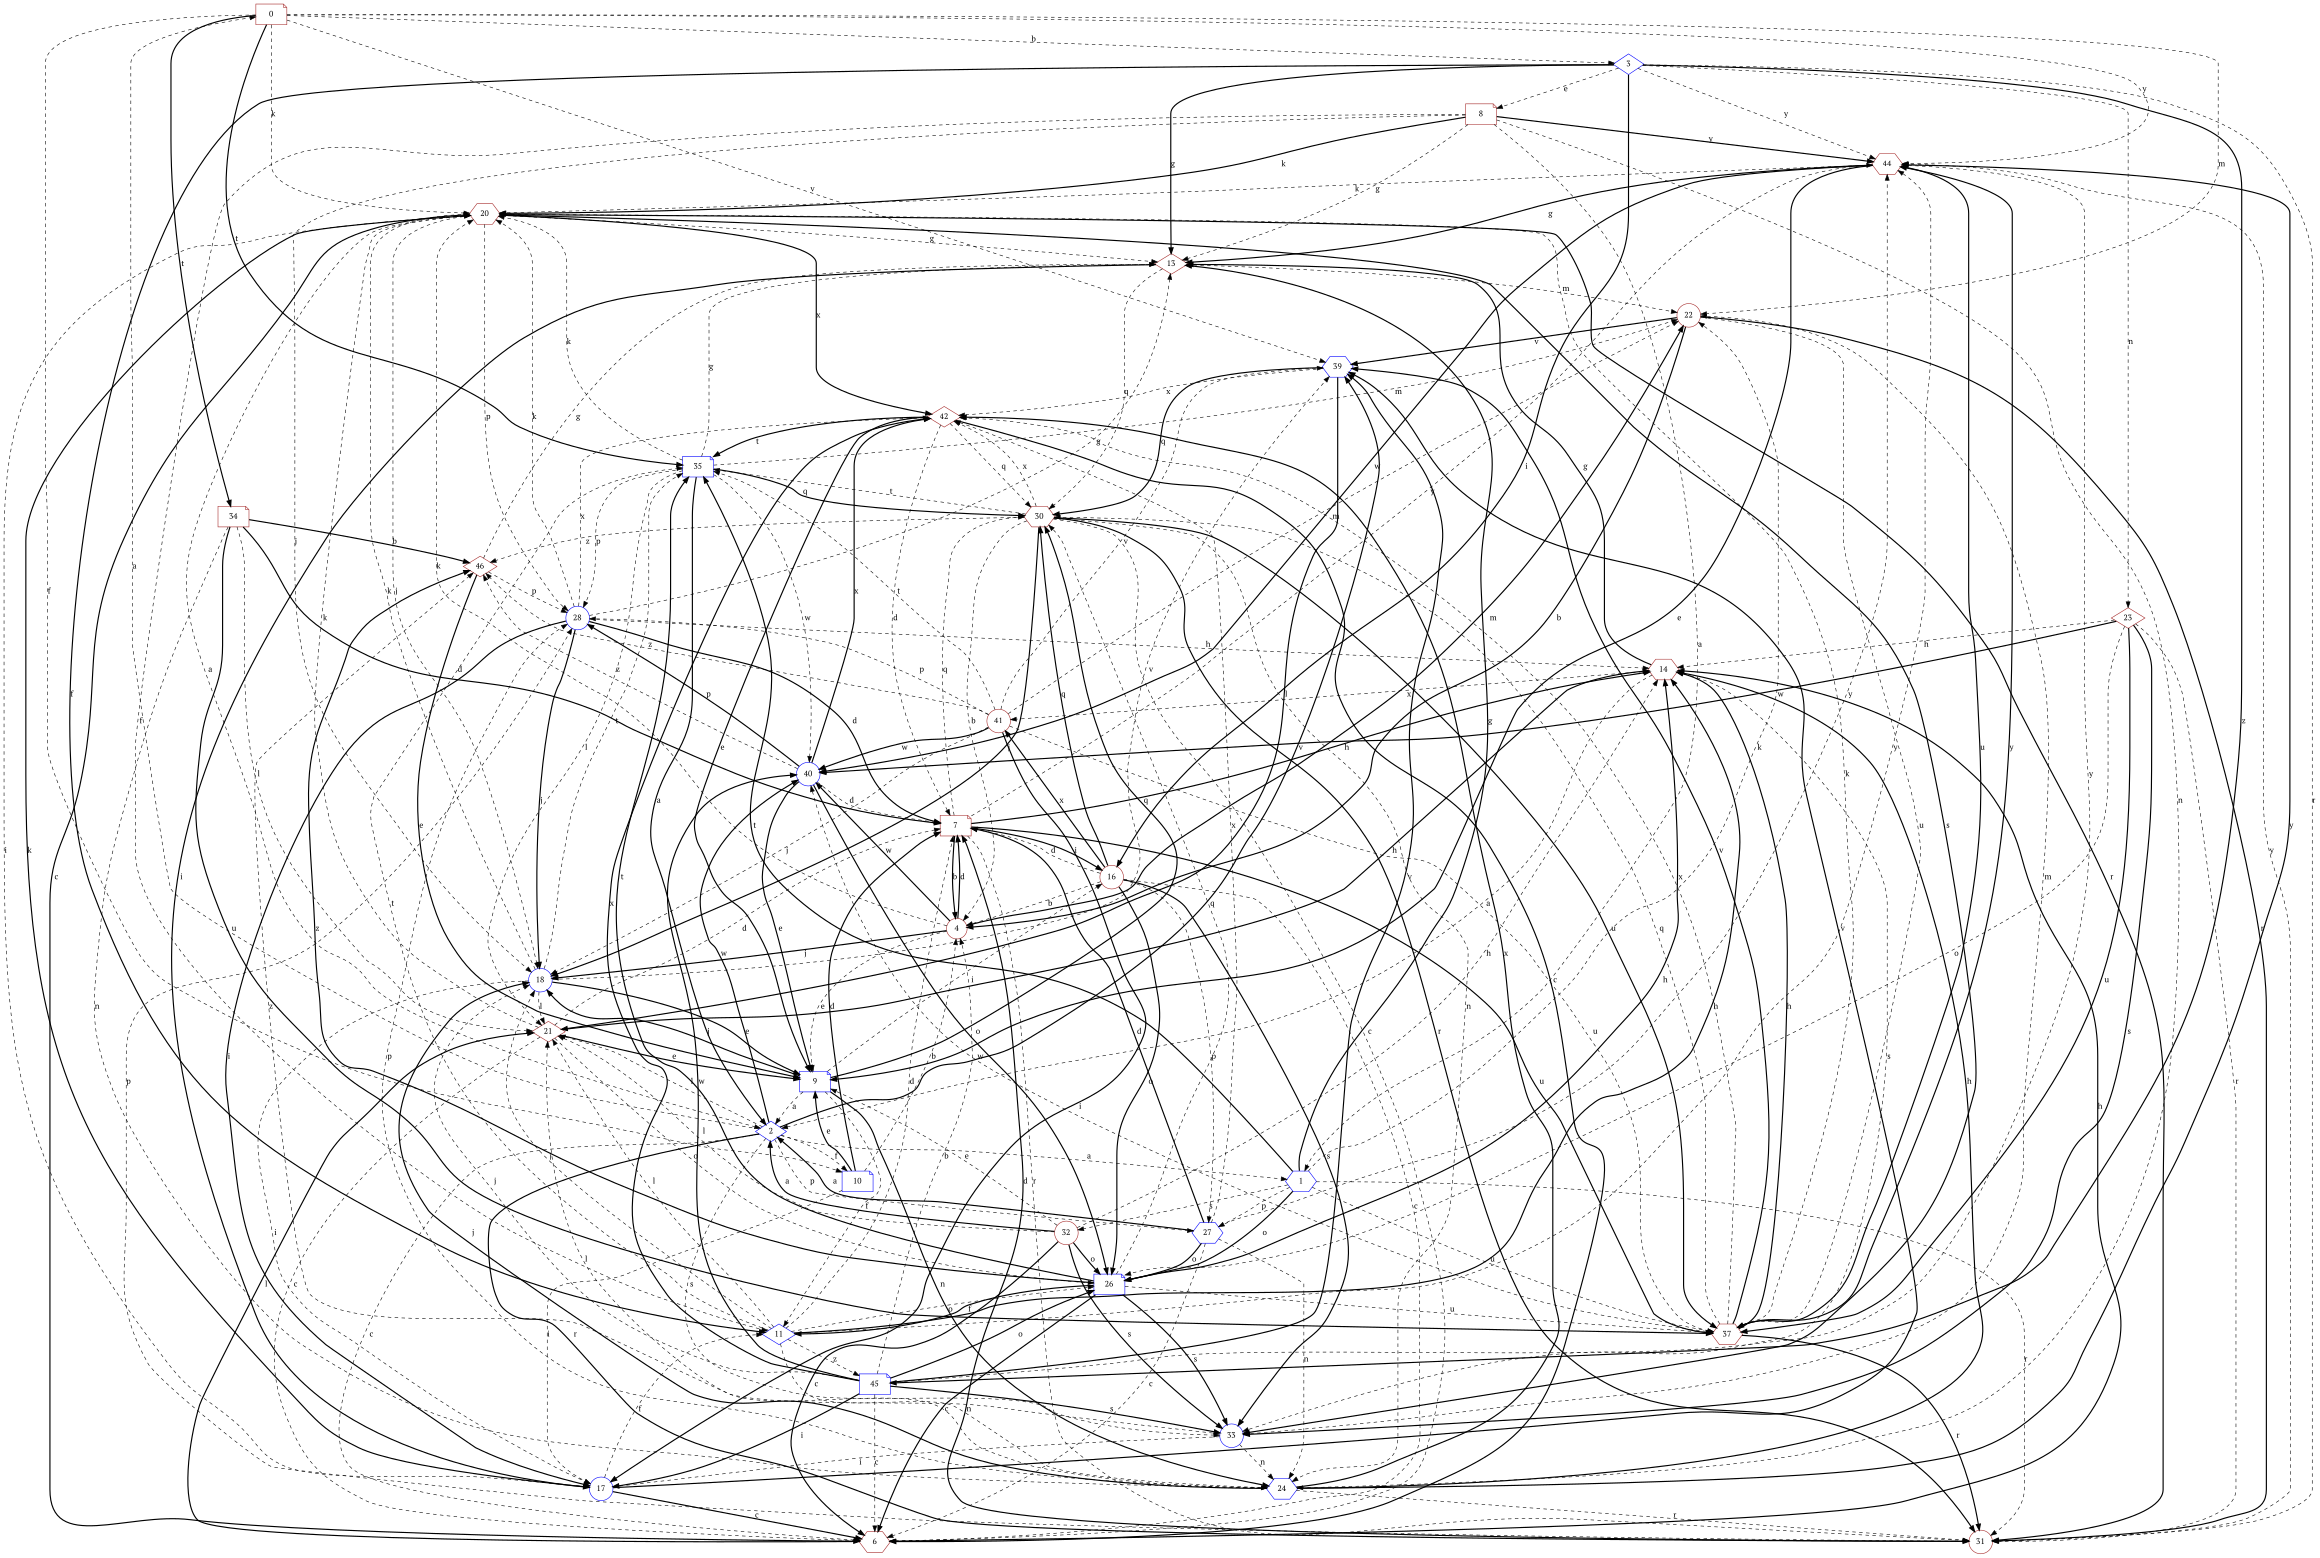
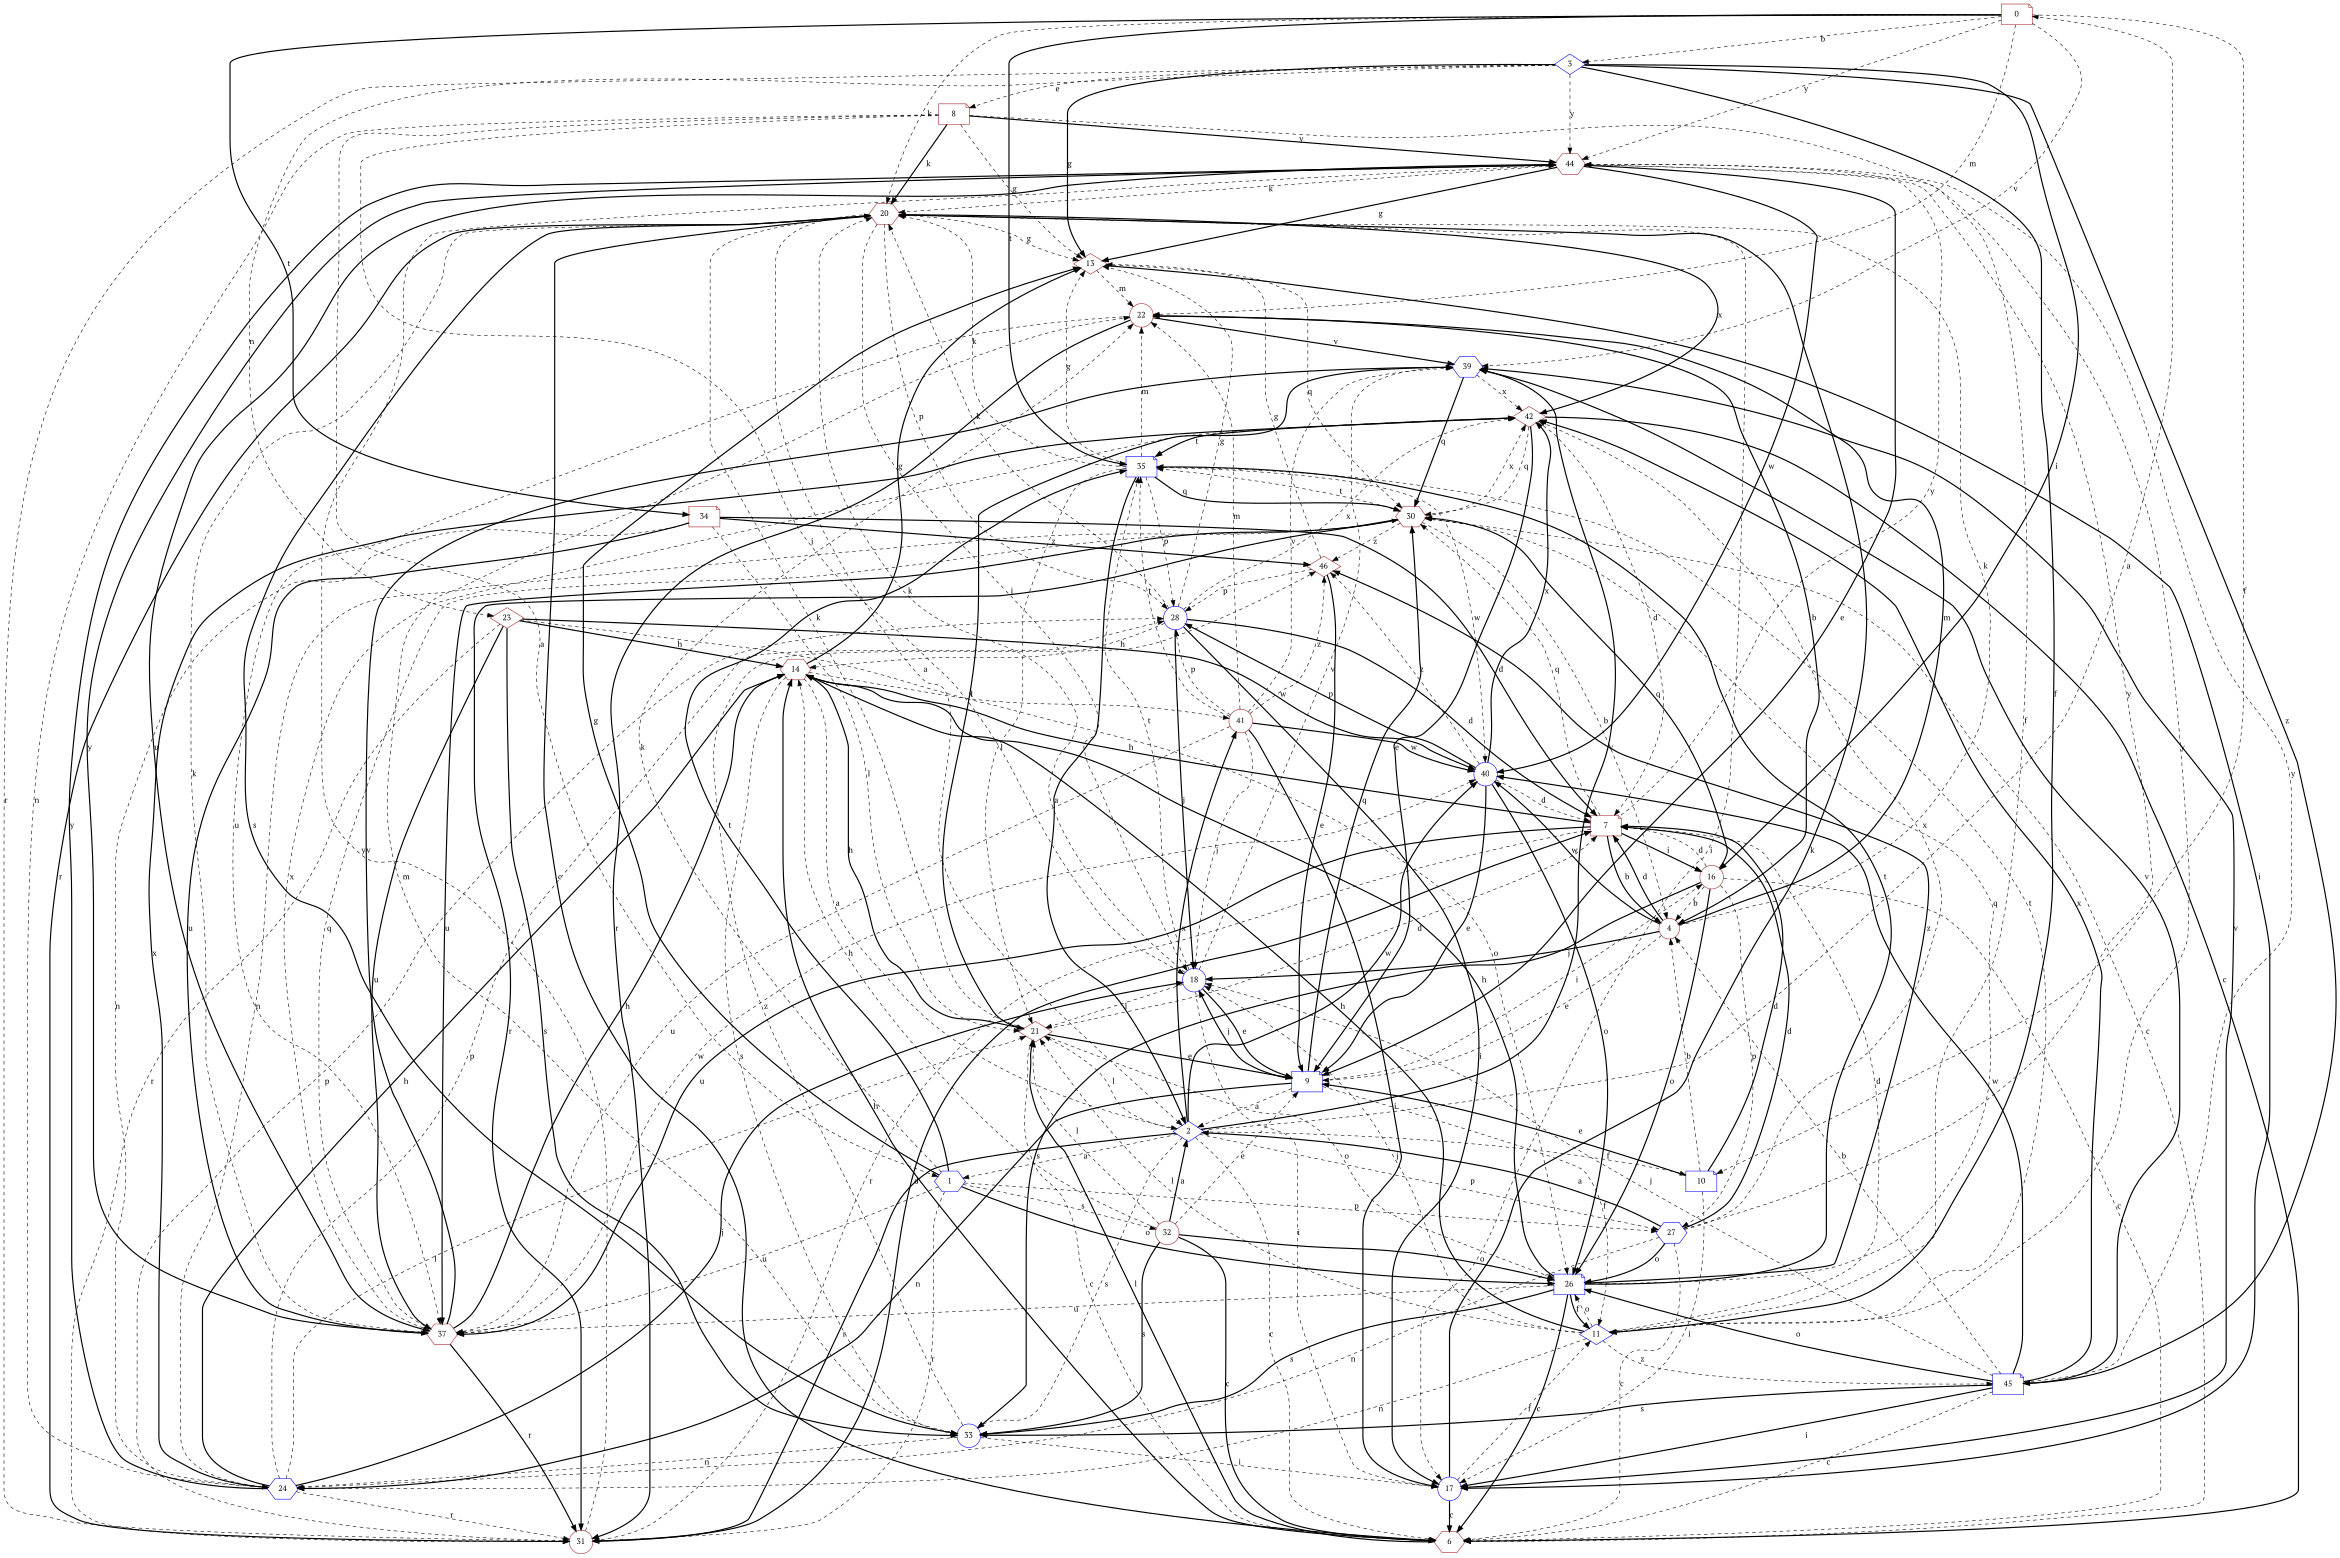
edge "34" -> "46": label "b" -> "z"
edge "23" -> "14": style dashed -> bold
edge "16" -> "41": now "2" -> "41"
edge "30" -> "18": removed, label "j"
